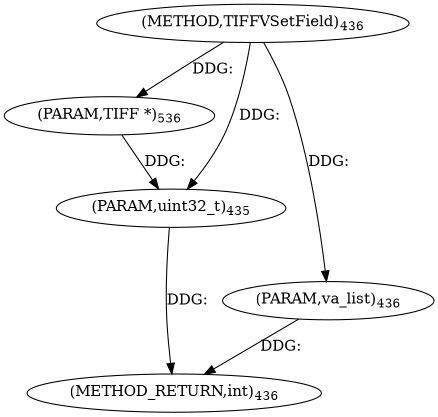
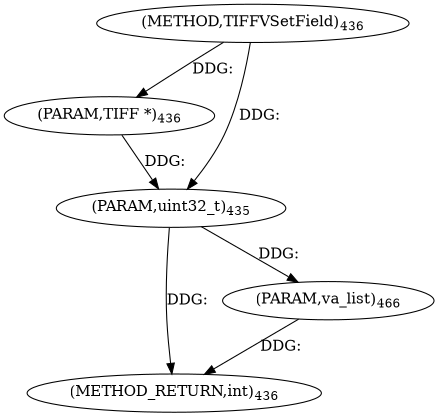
node "(PARAM,TIFF *)": text "536" -> "436"
edge "(METHOD,TIFFVSetField)" -> "(PARAM,va_list)": now "(PARAM,uint32_t)" -> "(PARAM,va_list)"
node "(PARAM,va_list)": text "436" -> "466"
